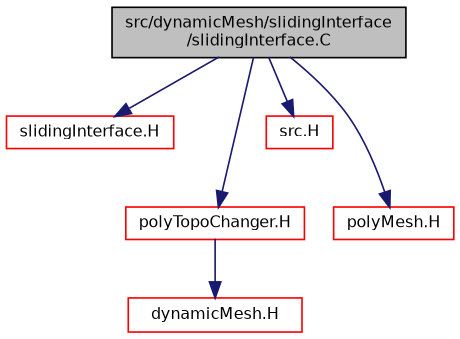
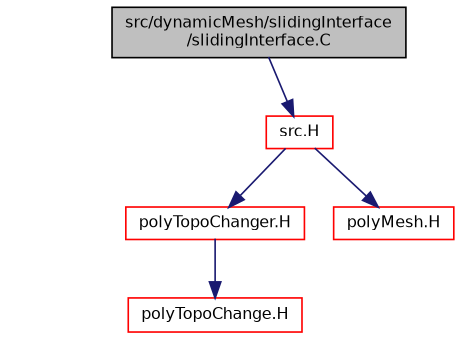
edge "src/dynamicMesh/slidingInterface /slidingInterface.C" -> "polyMesh.H": now "src.H" -> "polyMesh.H"
edge "src/dynamicMesh/slidingInterface /slidingInterface.C" -> "polyTopoChanger.H": now "src.H" -> "polyTopoChanger.H"
node "slidingInterface.H": removed
node "dynamicMesh.H": label "dynamicMesh.H" -> "polyTopoChange.H"
